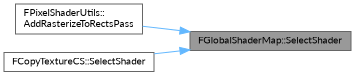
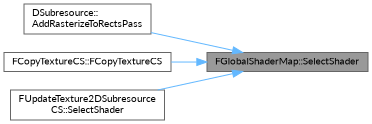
node "FPixelShaderUtils:: AddRasterizeToRectsPass": label "FPixelShaderUtils:: AddRasterizeToRectsPass" -> "DSubresource:: AddRasterizeToRectsPass"
node "FCopyTextureCS::SelectShader": label "FCopyTextureCS::SelectShader" -> "FCopyTextureCS::FCopyTextureCS"
node "FUpdateTexture2DSubresource CS::SelectShader": added
